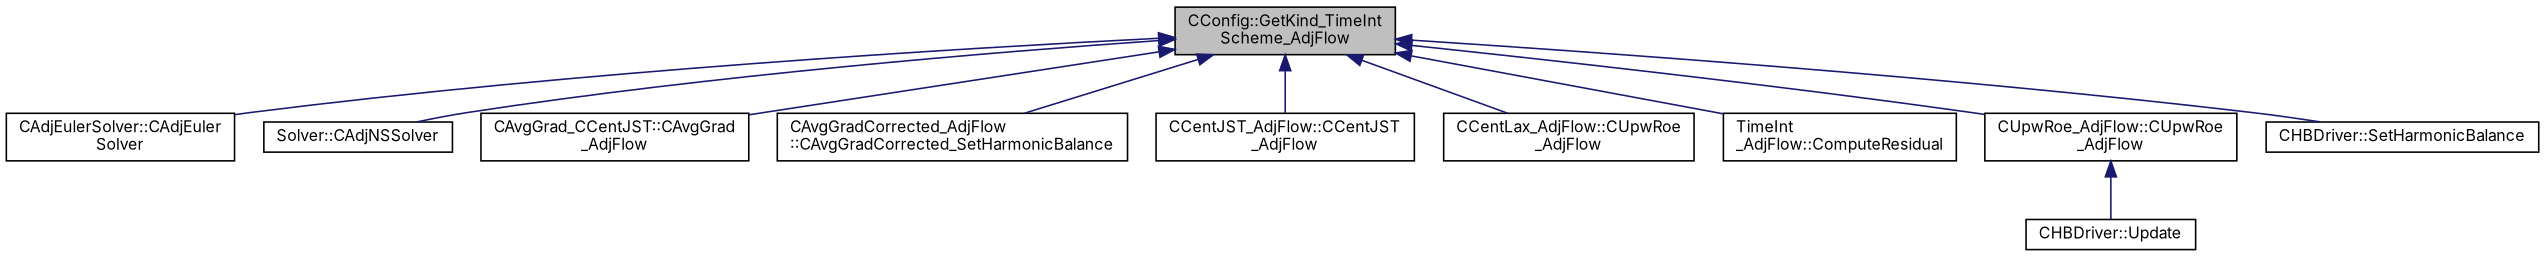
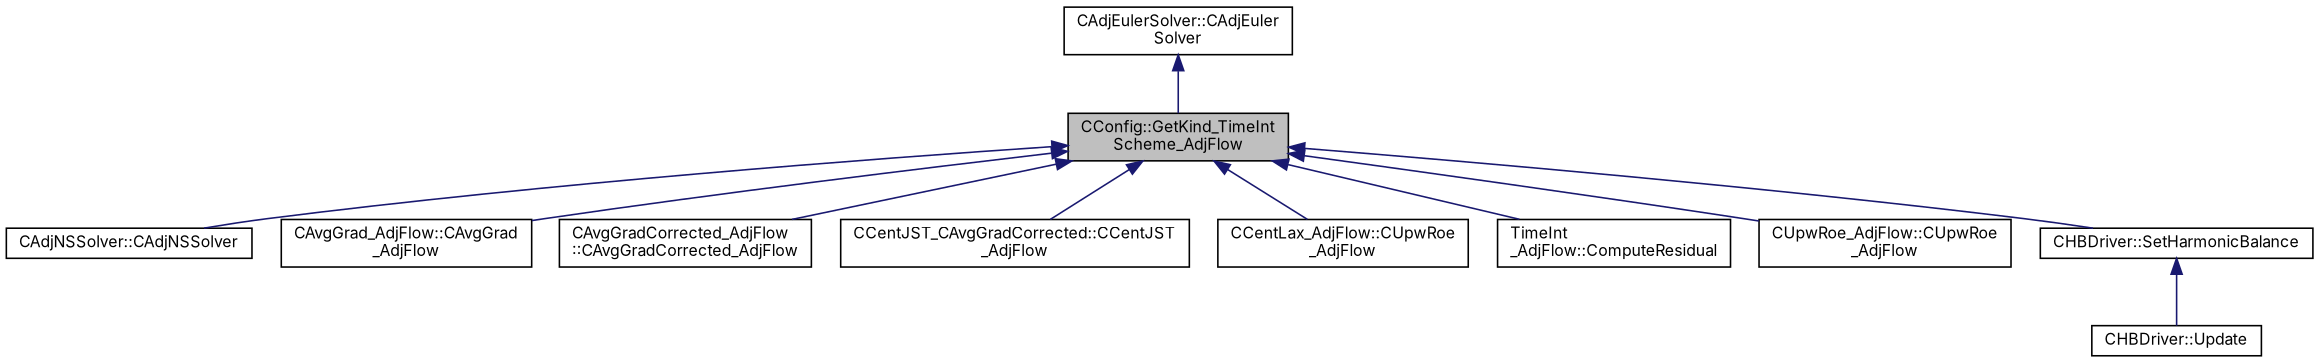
edge "CAdjEulerSolver::CAdjEuler Solver" -> "CConfig::GetKind_TimeInt Scheme_AdjFlow": reversed
node "Solver::CAdjNSSolver": label "Solver::CAdjNSSolver" -> "CAdjNSSolver::CAdjNSSolver"
node "CAvgGrad_CCentJST::CAvgGrad _AdjFlow": label "CAvgGrad_CCentJST::CAvgGrad _AdjFlow" -> "CAvgGrad_AdjFlow::CAvgGrad _AdjFlow"
node "CAvgGradCorrected_AdjFlow ::CAvgGradCorrected_SetHarmonicBalance": label "CAvgGradCorrected_AdjFlow ::CAvgGradCorrected_SetHarmonicBalance" -> "CAvgGradCorrected_AdjFlow ::CAvgGradCorrected_AdjFlow"
node "CCentJST_AdjFlow::CCentJST _AdjFlow": label "CCentJST_AdjFlow::CCentJST _AdjFlow" -> "CCentJST_CAvgGradCorrected::CCentJST _AdjFlow"
edge "CHBDriver::Update" -> "CUpwRoe_AdjFlow::CUpwRoe _AdjFlow": now "CHBDriver::Update" -> "CHBDriver::SetHarmonicBalance"
